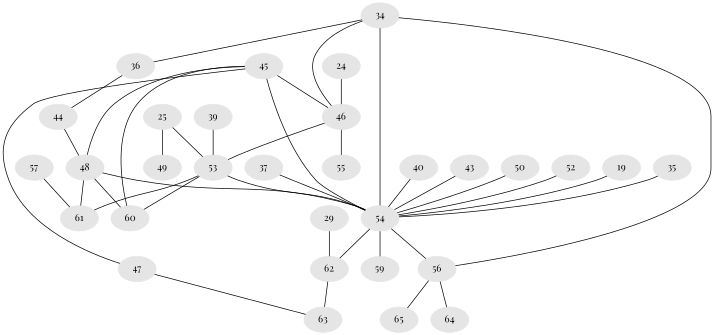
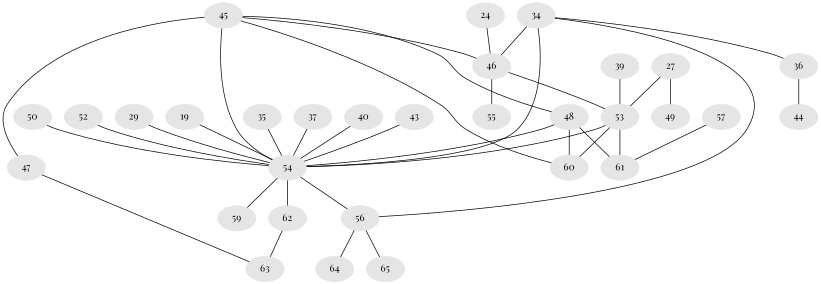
node "25": label "25" -> "27"
edge "44" -- "48": removed
edge "29" -- "62": now "29" -- "54"
